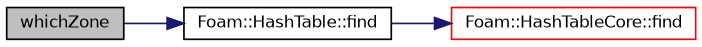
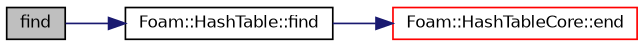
node "whichZone": label "whichZone" -> "find"
node "Foam::HashTableCore::find": label "Foam::HashTableCore::find" -> "Foam::HashTableCore::end"
